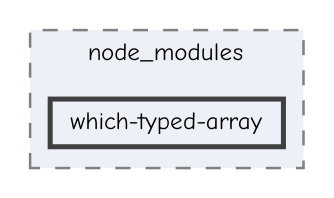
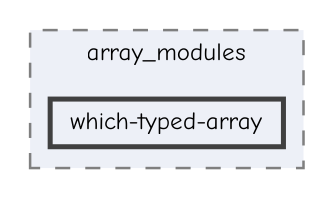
cluster "node_modules": label "node_modules" -> "array_modules"
